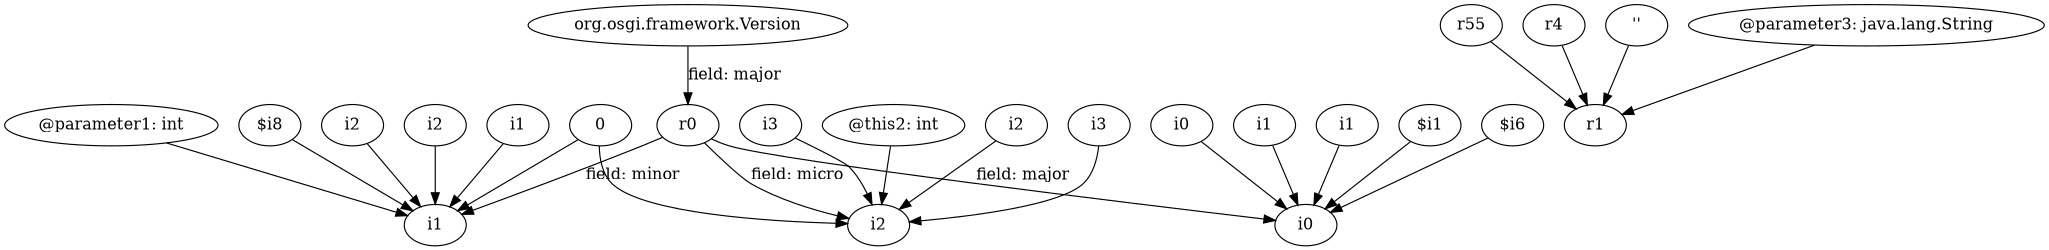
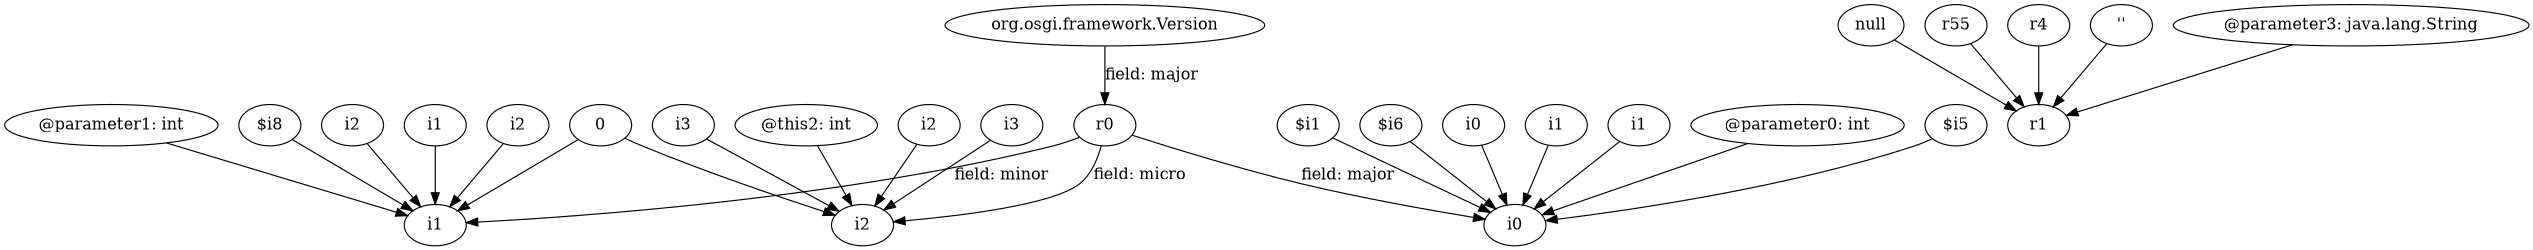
node "null": added
node "@parameter0: int": added
node "$i5": added
